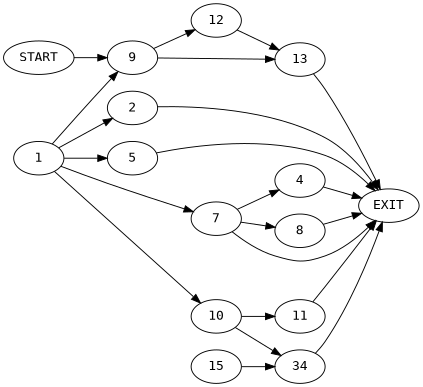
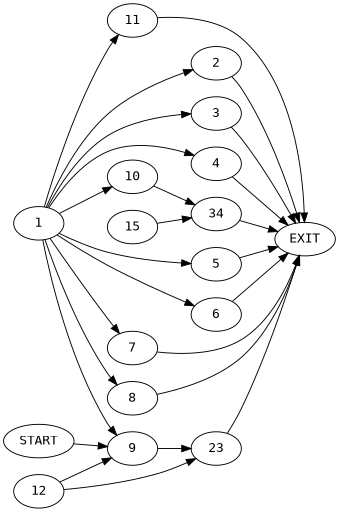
edge "9" -> "12": reversed
node "13": label "13" -> "23"
node "3": added
edge "7" -> "4": now "1" -> "4"
edge "7" -> "8": now "1" -> "8"
node "6": added
edge "10" -> "11": now "1" -> "11"
